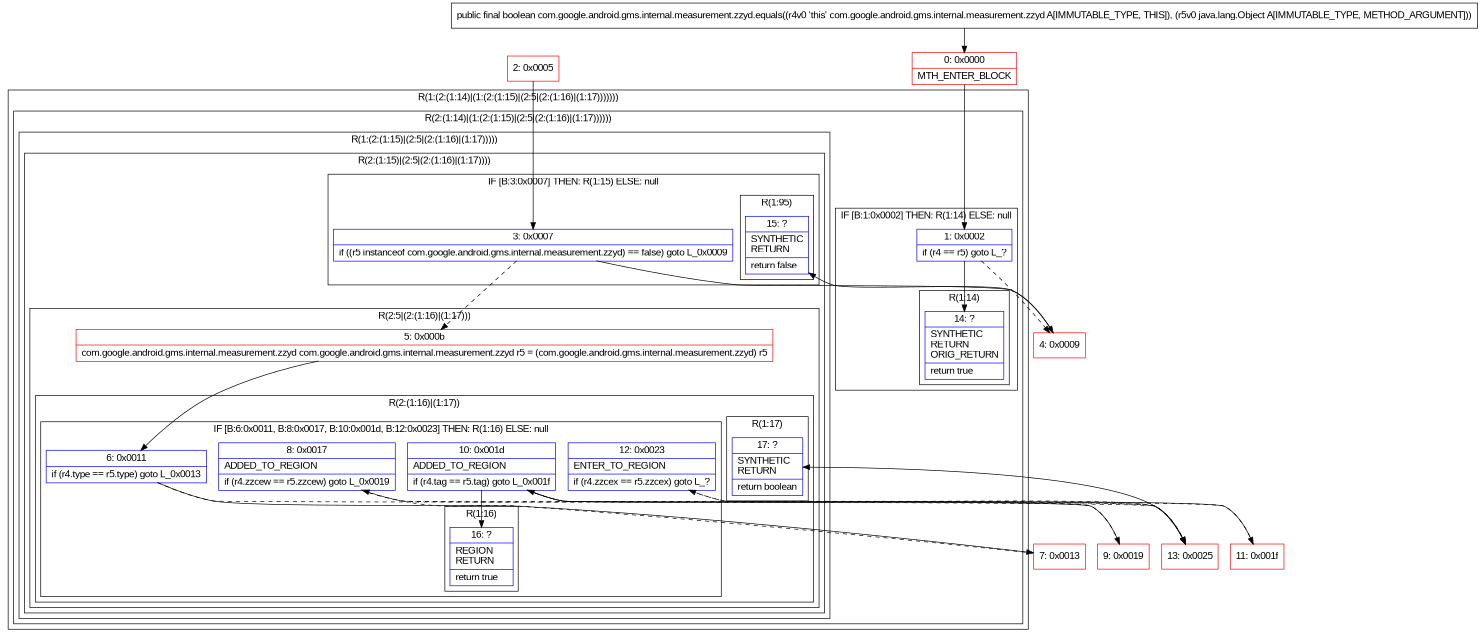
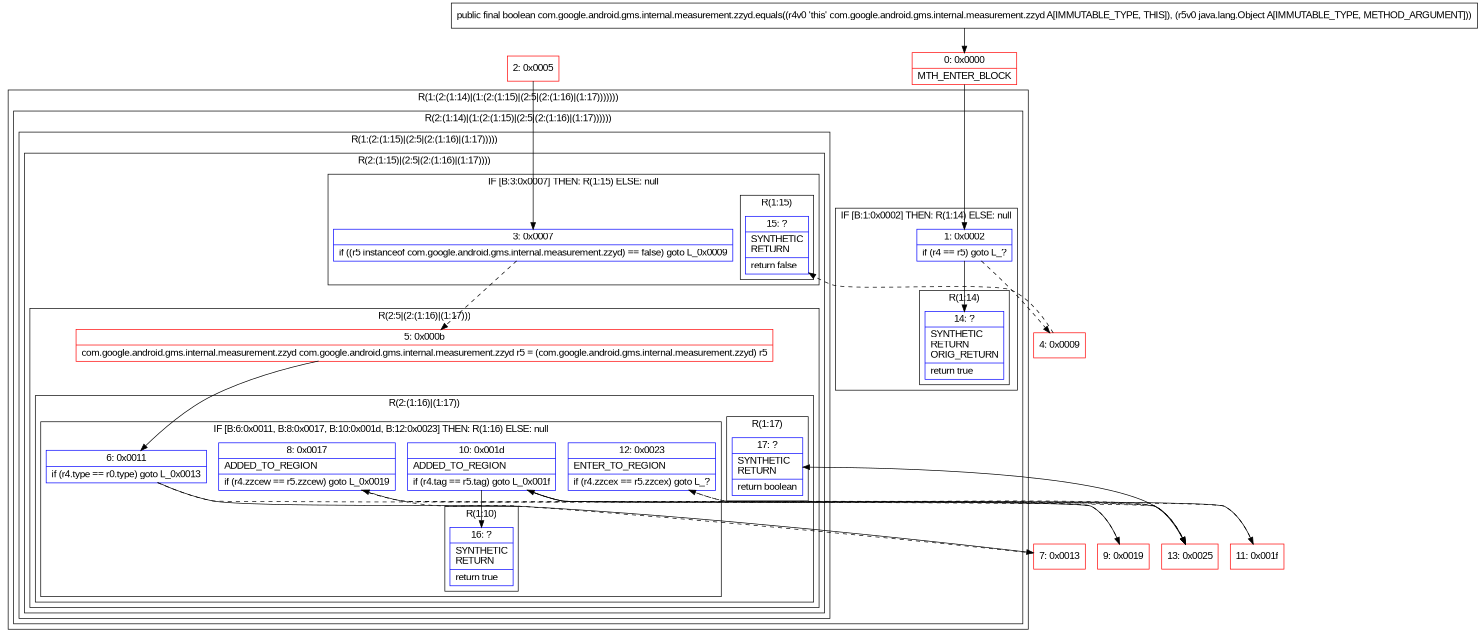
cluster "R(1:95)": label "R(1:95)" -> "R(1:15)"
edge "3: 0x0007" -> "4: 0x0009": removed
edge "4: 0x0009" -> "15: ?": style solid -> dashed
node "6: 0x0011": text "if (r4.type == r5.type) goto L_0x0013" -> "if (r4.type == r0.type) goto L_0x0013"
cluster "R(1:16)": label "R(1:16)" -> "R(1:10)"
node "16: ?": text "REGION" -> "SYNTHETIC"
